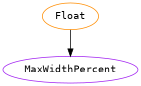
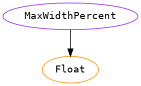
edge "Float" -> "MaxWidthPercent": reversed
